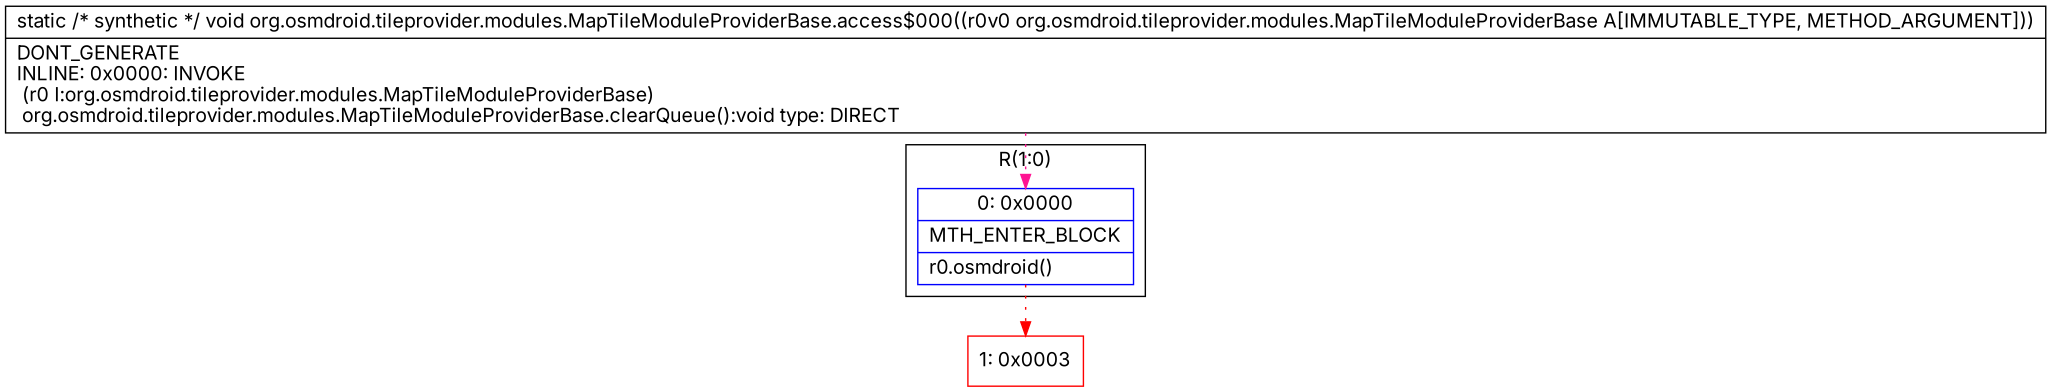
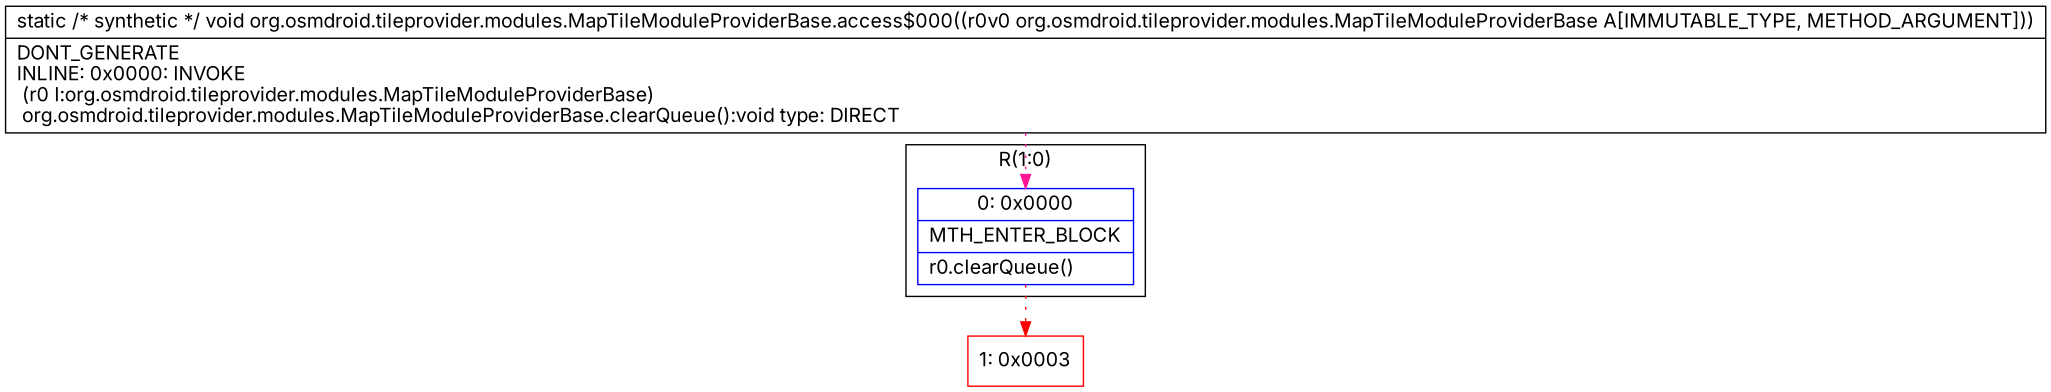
node "0: 0x0000": text "r0.osmdroid()" -> "r0.clearQueue()"
